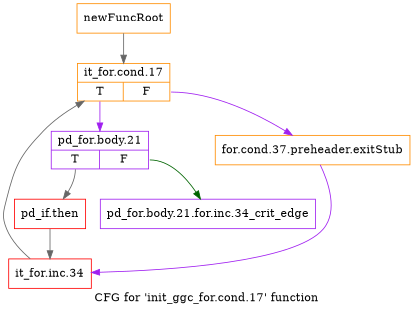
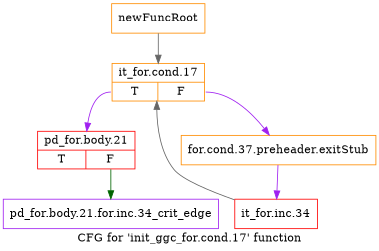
node "pd_for.body.21": color purple -> red
node "pd_if.then": removed
